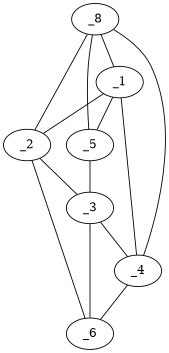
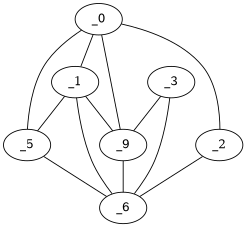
node "_8": label "_8" -> "_0"
edge "_1" -- "_2": now "_1" -- "_6"
edge "_2" -- "_3": removed
edge "_5" -- "_3": now "_5" -- "_6"
node "_4": label "_4" -> "_9"
